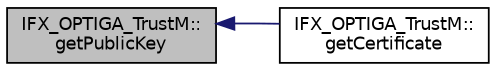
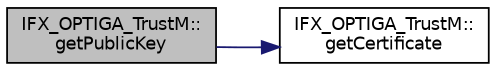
edge "IFX_OPTIGA_TrustM:: getCertificate" -> "IFX_OPTIGA_TrustM:: getPublicKey": reversed
